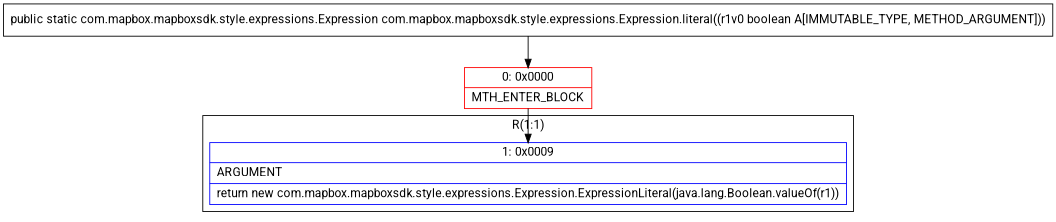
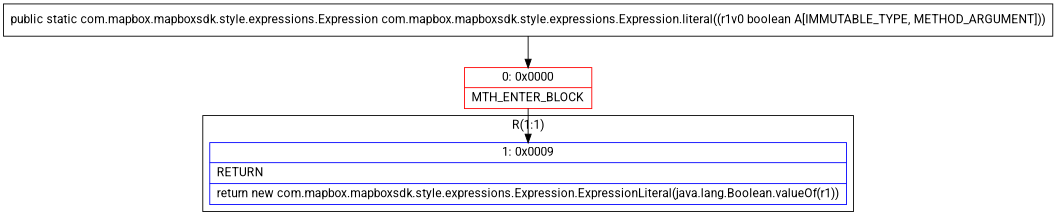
node "1: 0x0009": text "ARGUMENT" -> "RETURN"
